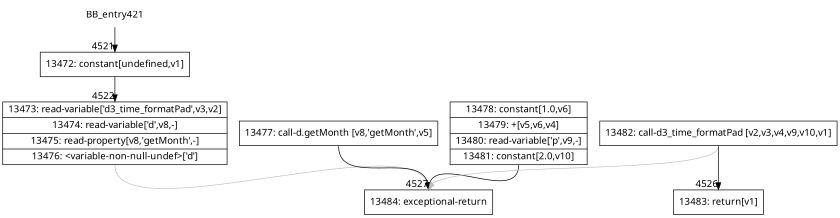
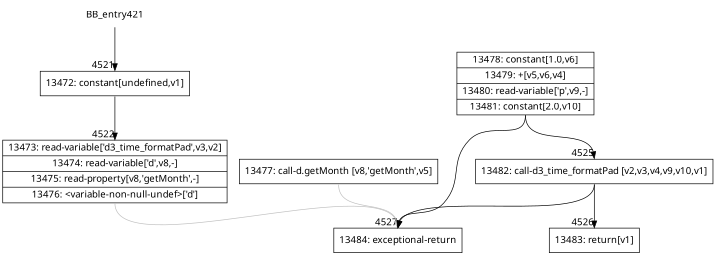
edge "13478: constant[1.0,v6]" -> "13482: call-d3_time_formatPad [v2,v3,v4,v9,v10,v1]": added
edge "13477: call-d.getMonth [v8,'getMonth',v5]" -> "13484: exceptional-return": color black -> gray
edge "13482: call-d3_time_formatPad [v2,v3,v4,v9,v10,v1]" -> "13484: exceptional-return": color gray -> black
